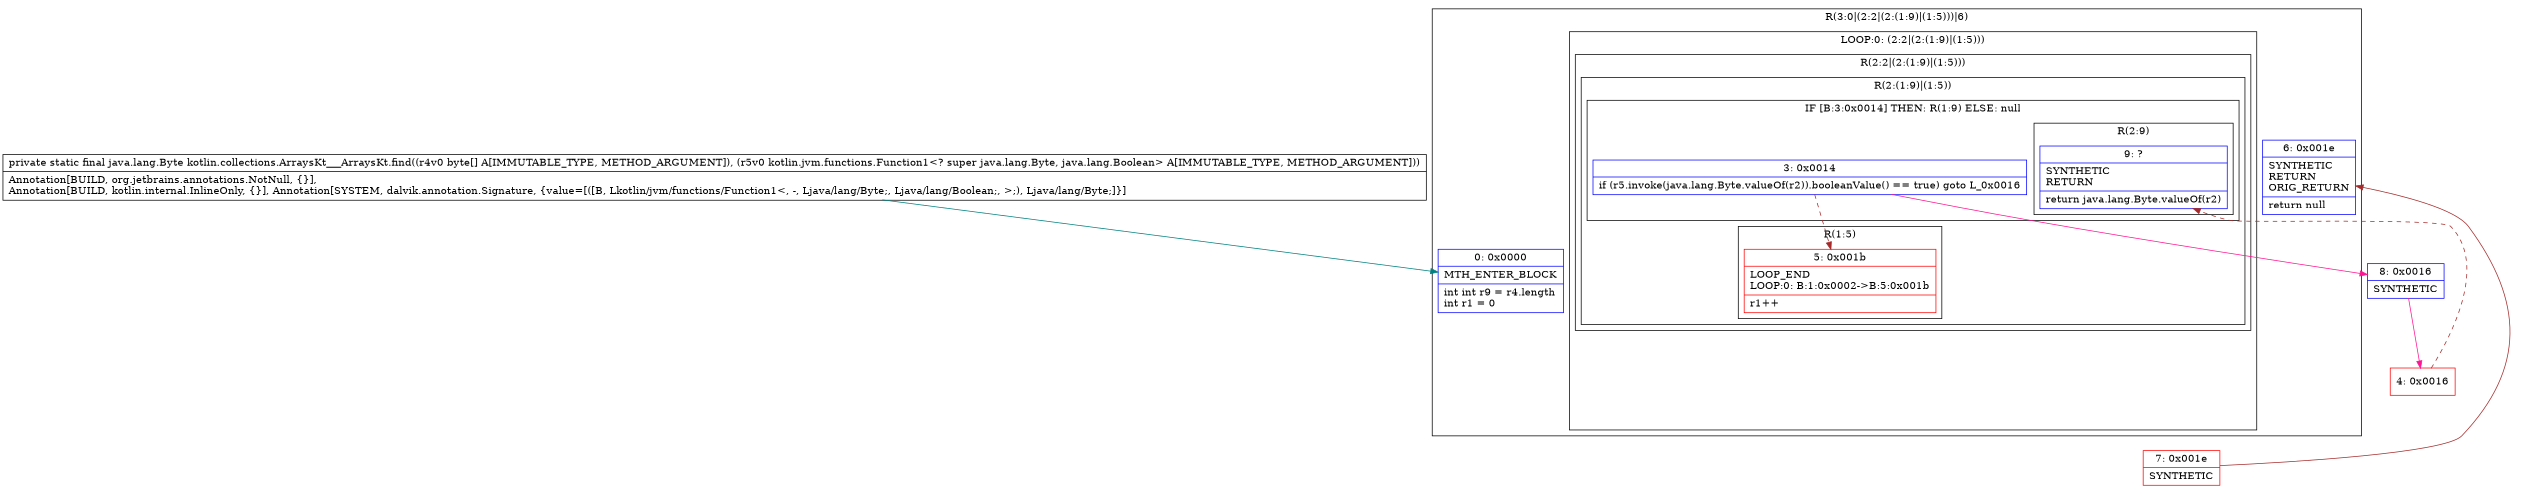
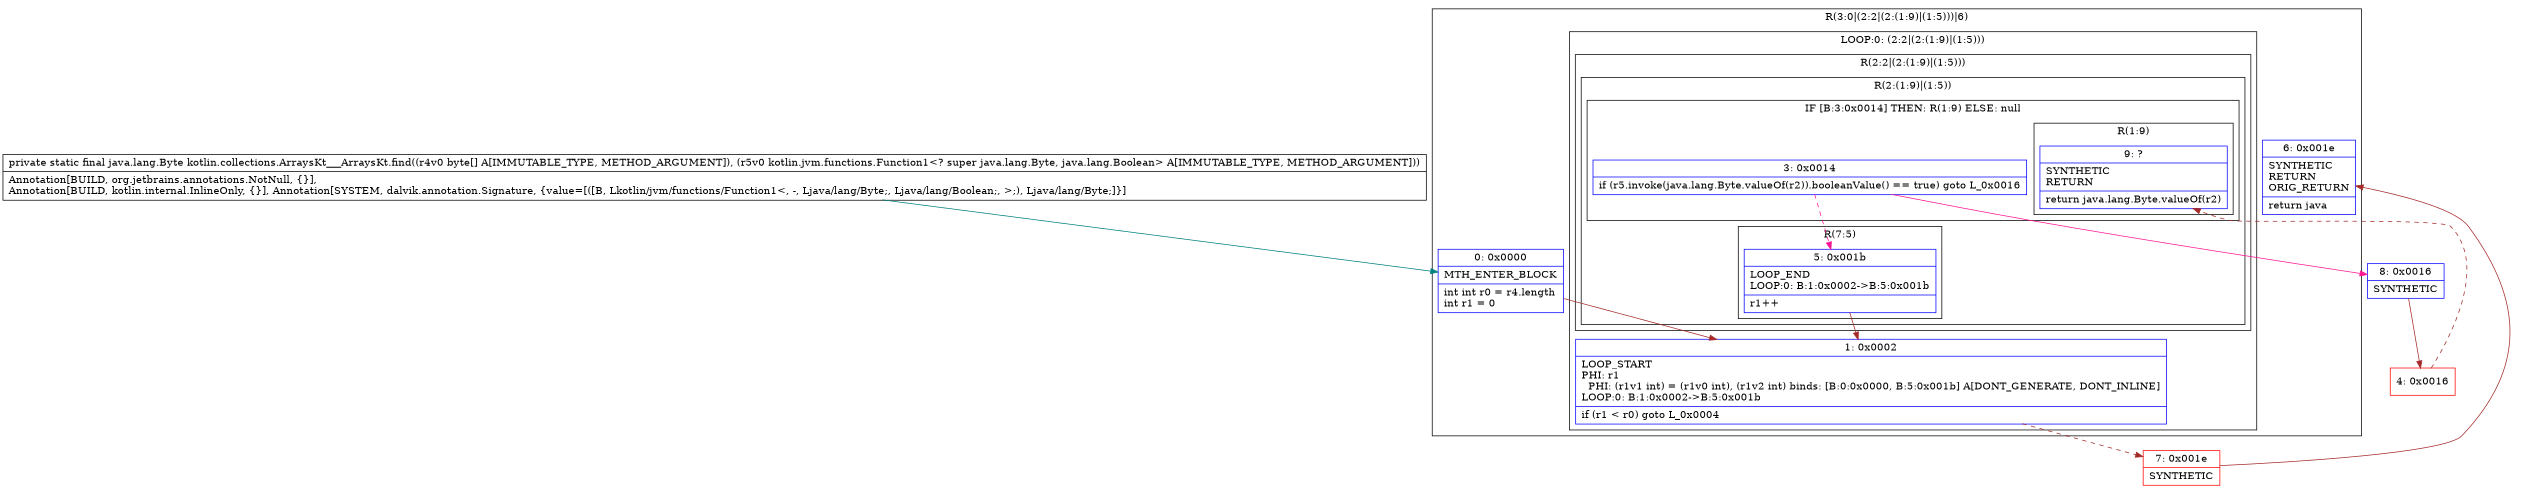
cluster "R(2:9)": label "R(2:9)" -> "R(1:9)"
node "6: 0x001e": text "return null" -> "return java"
edge "3: 0x0014" -> "5: 0x001b": color brown -> deeppink
cluster "R(1:5)": label "R(1:5)" -> "R(7:5)"
node "5: 0x001b": color red -> blue
node "0: 0x0000": text "int int r9 = r4.length" -> "int int r0 = r4.length"
edge "8: 0x0016" -> "4: 0x0016": color deeppink -> brown
node "1: 0x0002": added
